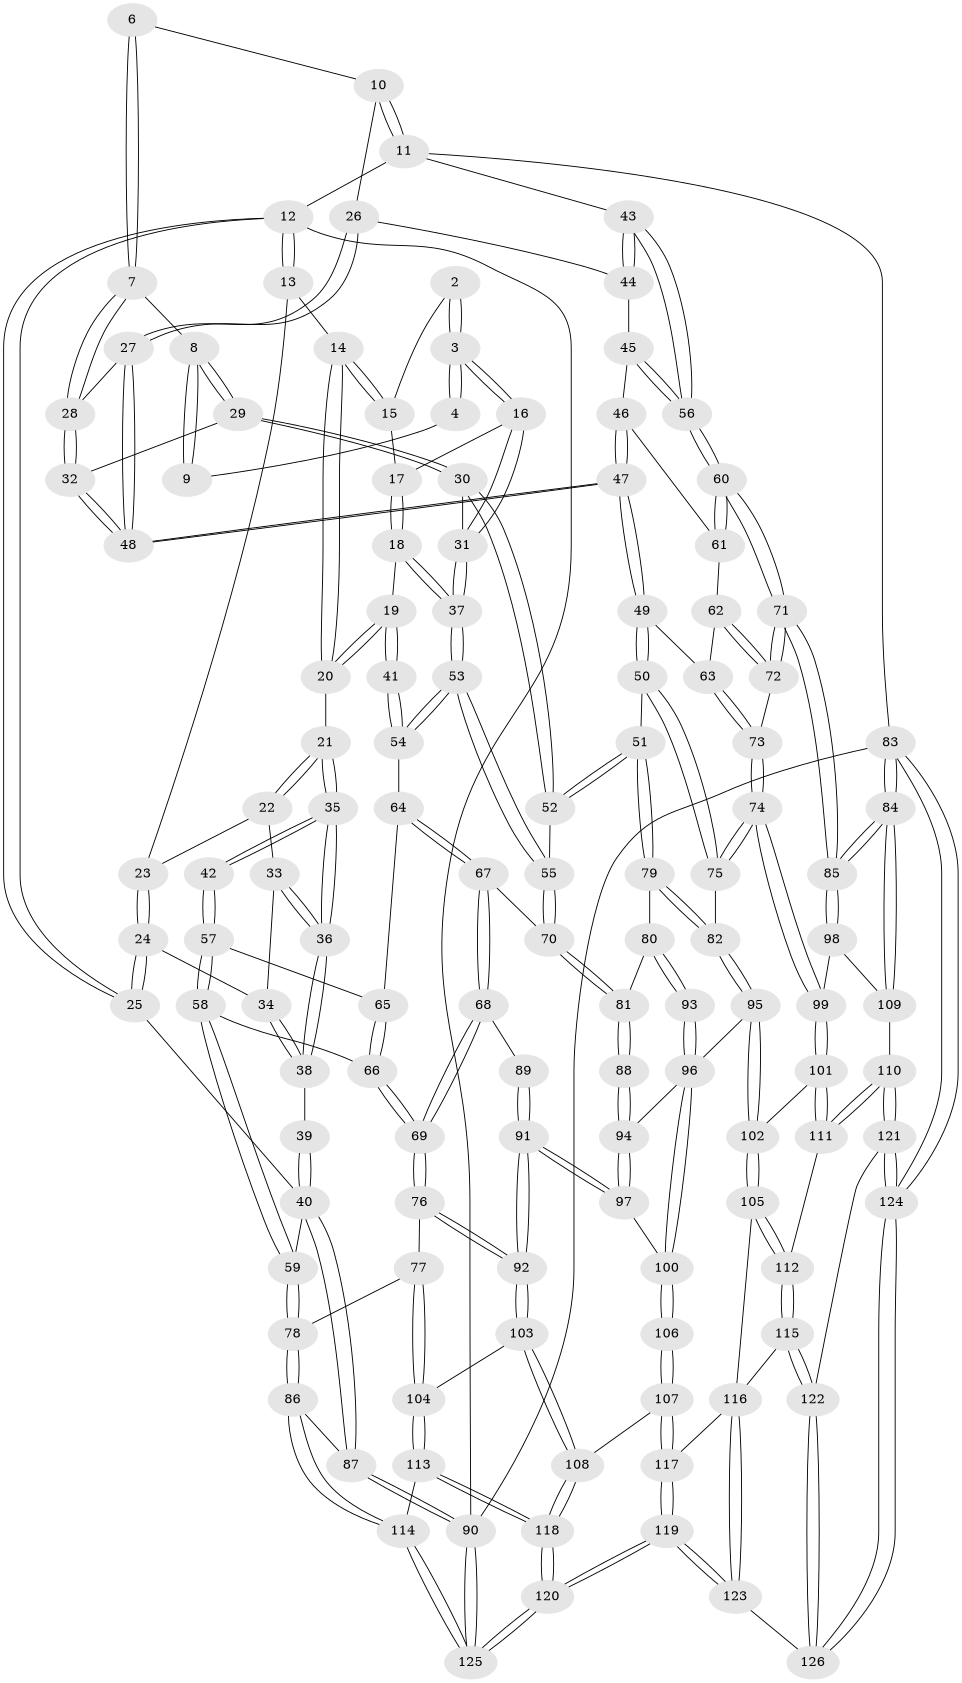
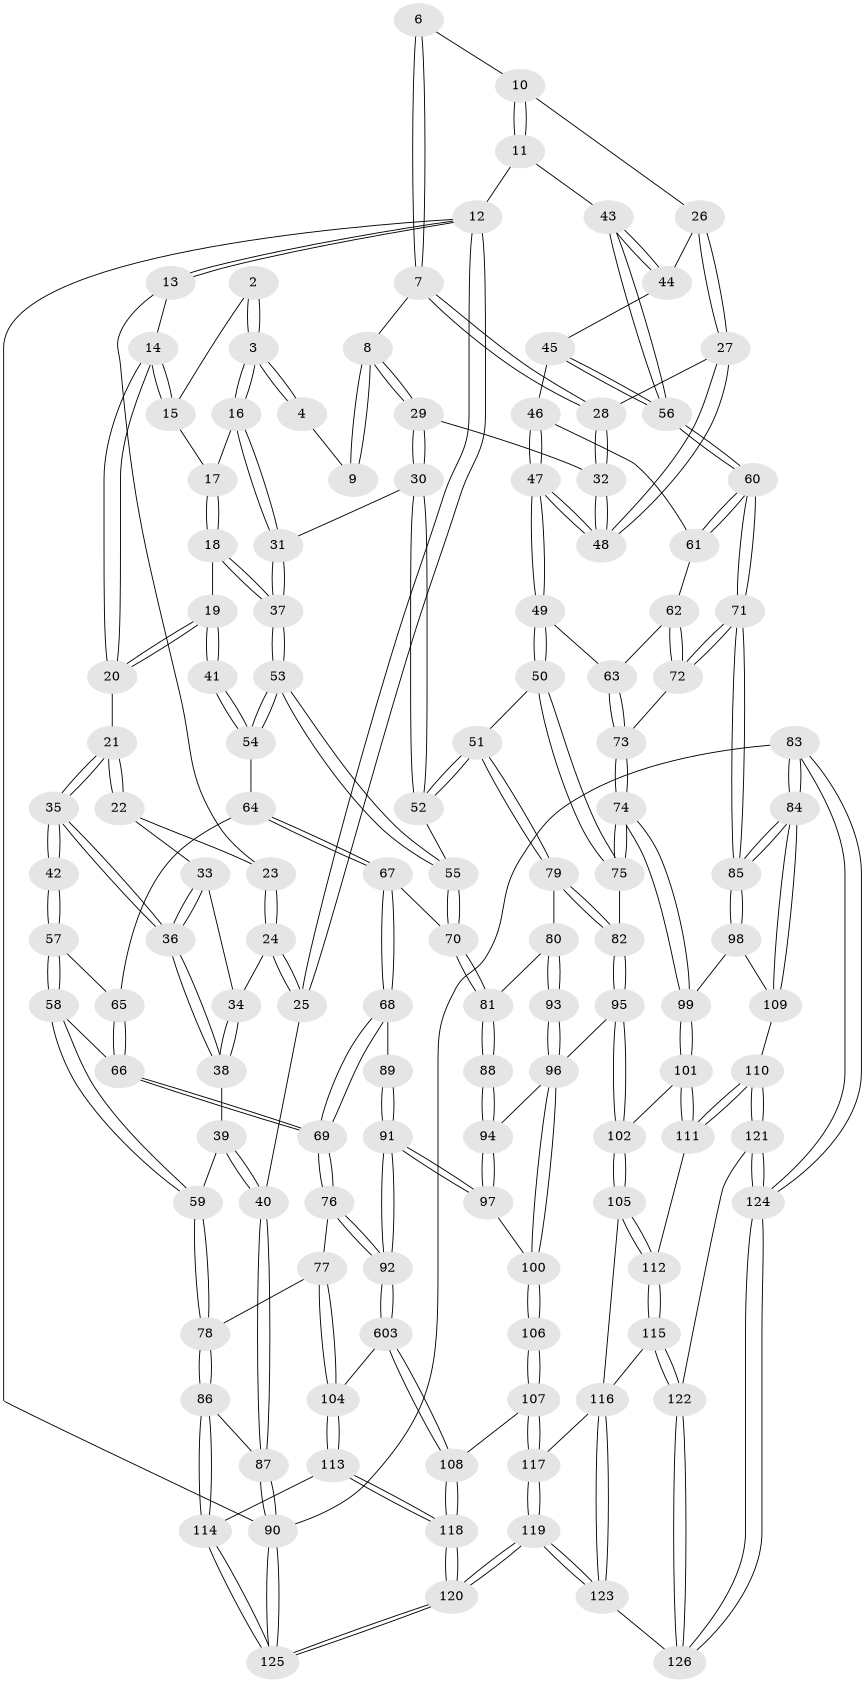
edge "11" -- "83": removed
edge "40" -- "59": now "39" -- "59"
node "103": label "103" -> "603"
